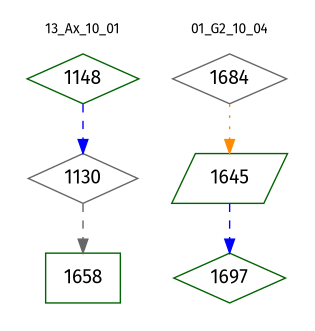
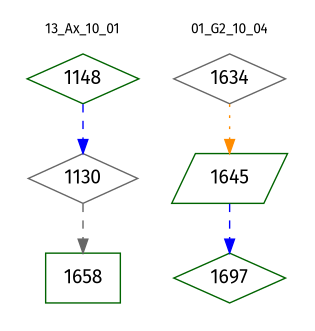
node "1684": label "1684" -> "1634"
